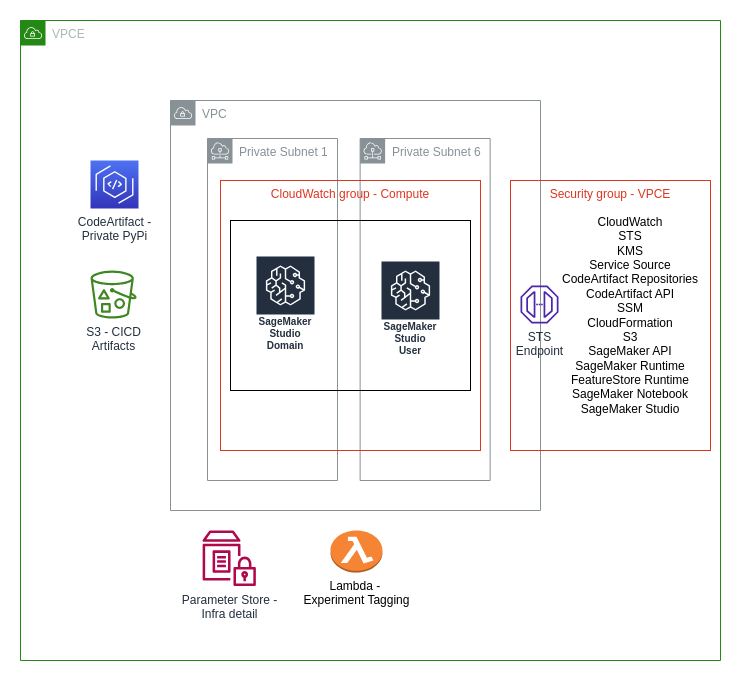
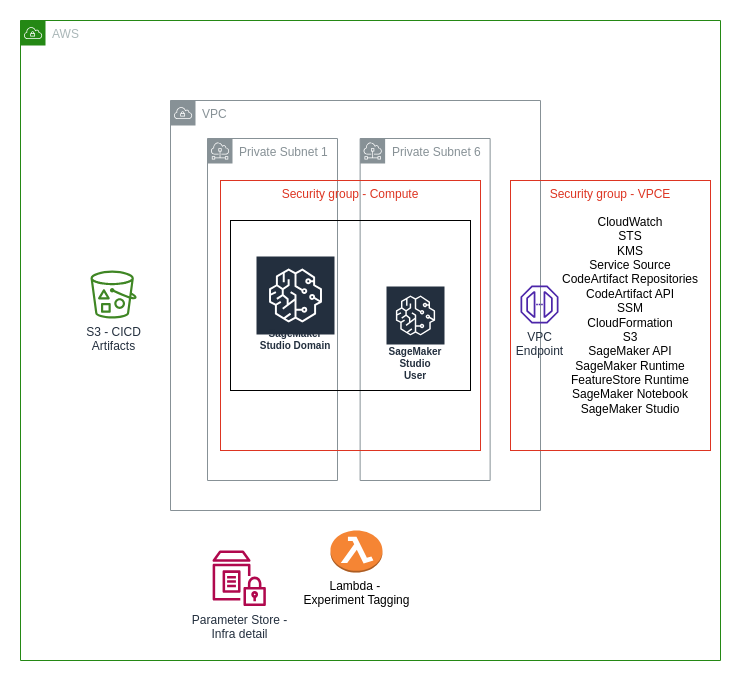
node "VPCE": label "VPCE" -> "AWS"
node "CodeArtifact - Private PyPi": removed
node "CloudWatch group - Compute": label "CloudWatch group - Compute" -> "Security group - Compute"
node "SageMaker Studio Domain": size 60x100 -> 80x100
node "SageMaker Studio User": moved (411, 311) -> (416, 336)
node "STS Endpoint": label "STS Endpoint" -> "VPC Endpoint"
node "Parameter Store - Infra detail": moved (229, 558) -> (239, 578)
